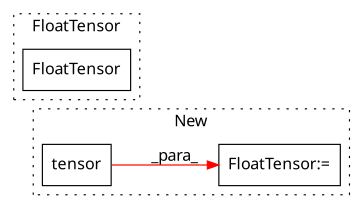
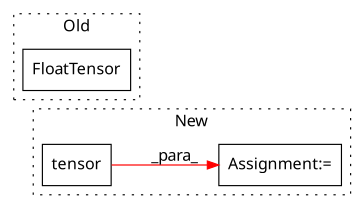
cluster "FloatTensor": label "FloatTensor" -> "Old"
node "FloatTensor:=": label "FloatTensor:=" -> "Assignment:="
